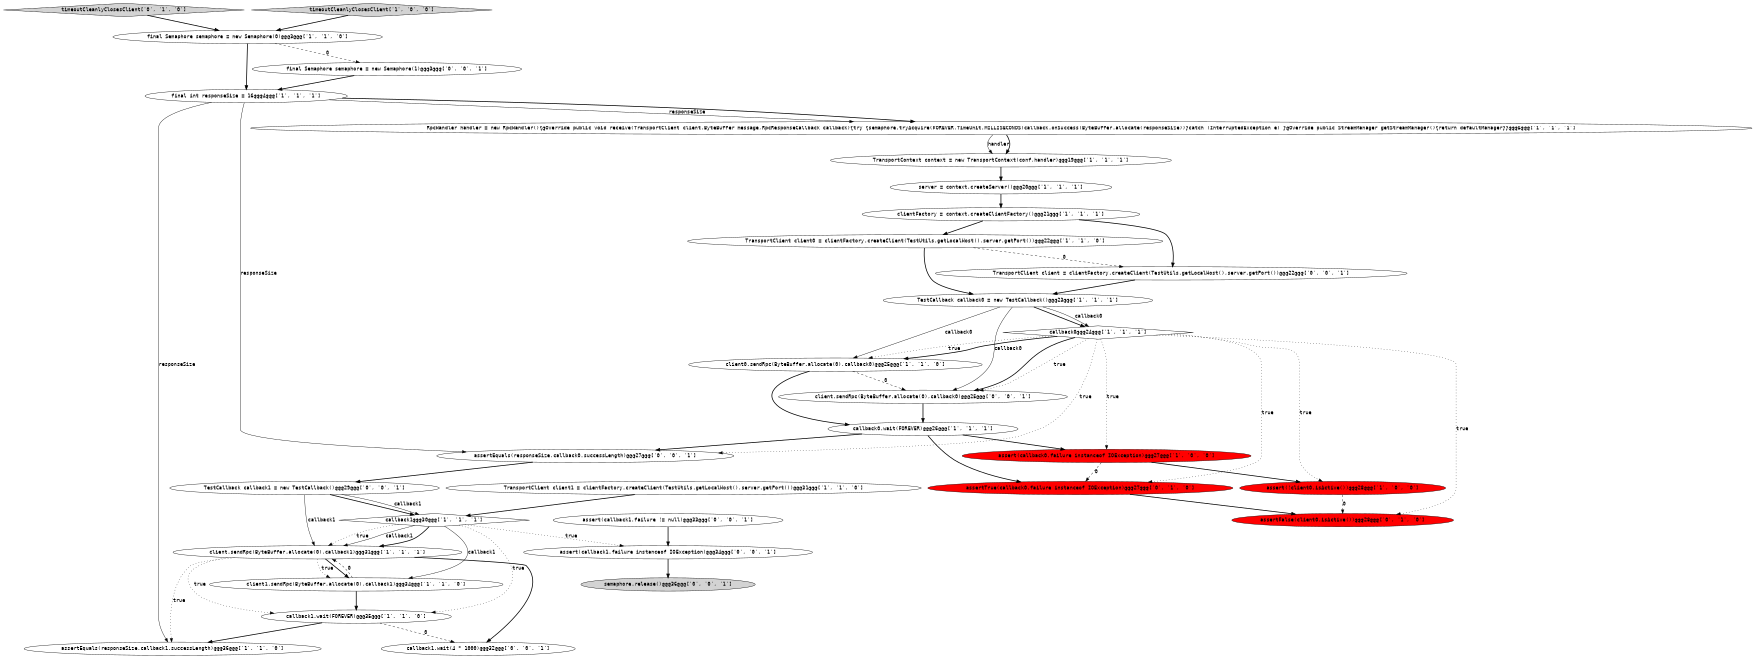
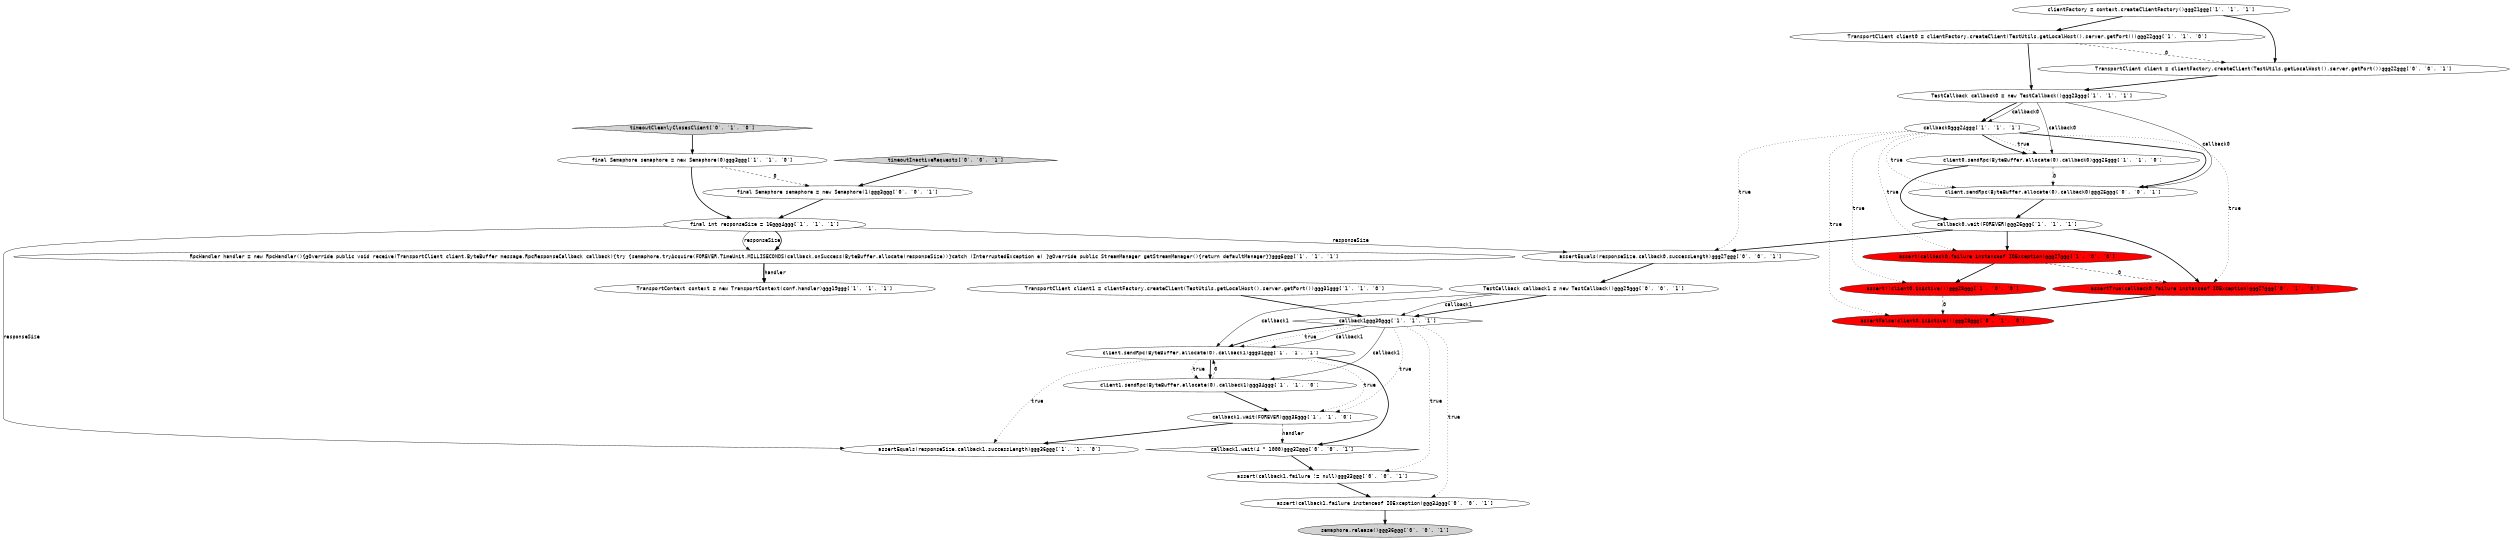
node "timeoutCleanlyClosesClient['1', '0', '0']": removed
node "timeoutInactiveRequests['0', '0', '1']": added
node "server = context.createServer()@@@20@@@['1', '1', '1']": removed
node "callback0@@@24@@@['1', '1', '1']": shape diamond -> ellipse
edge "callback1@@@30@@@['1', '1', '1']" -> "assert(callback1.failure != null)@@@33@@@['0', '0', '1']": added, label "true"
edge "callback1.wait(4 * 1000)@@@32@@@['0', '0', '1']" -> "assert(callback1.failure != null)@@@33@@@['0', '0', '1']": added
edge "callback1.wait(FOREVER)@@@35@@@['1', '1', '0']" -> "callback1.wait(4 * 1000)@@@32@@@['0', '0', '1']": label "0" -> "handler"
node "callback1.wait(4 * 1000)@@@32@@@['0', '0', '1']": shape ellipse -> diamond
